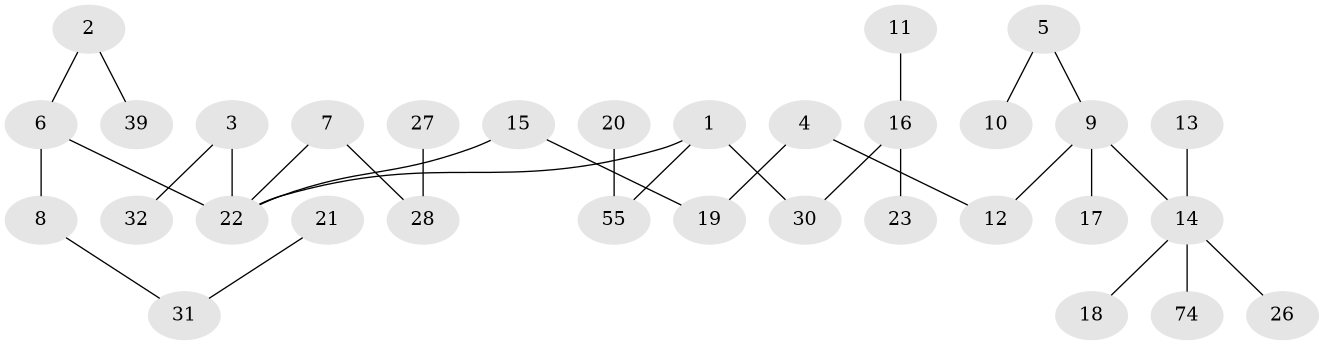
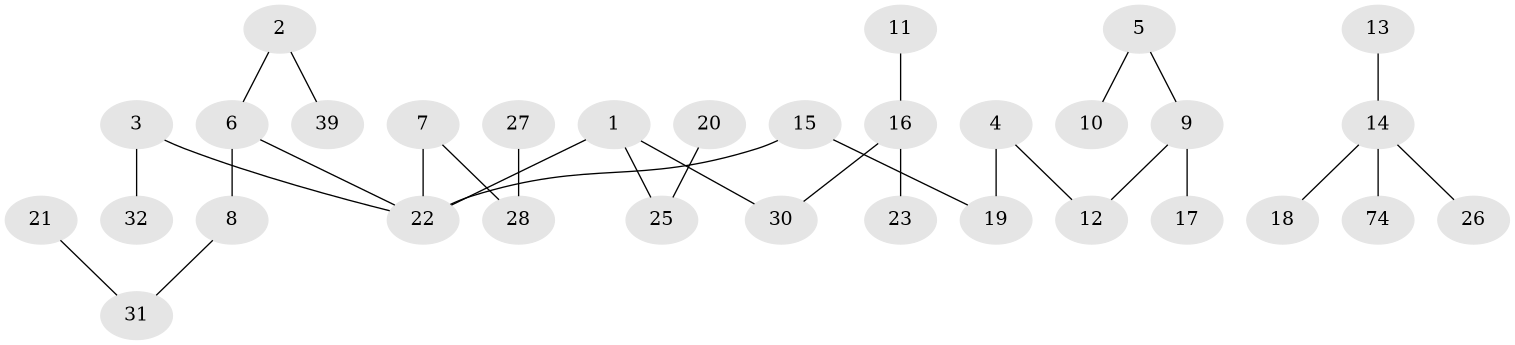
edge "9" -- "14": removed
node "55": label "55" -> "25"
